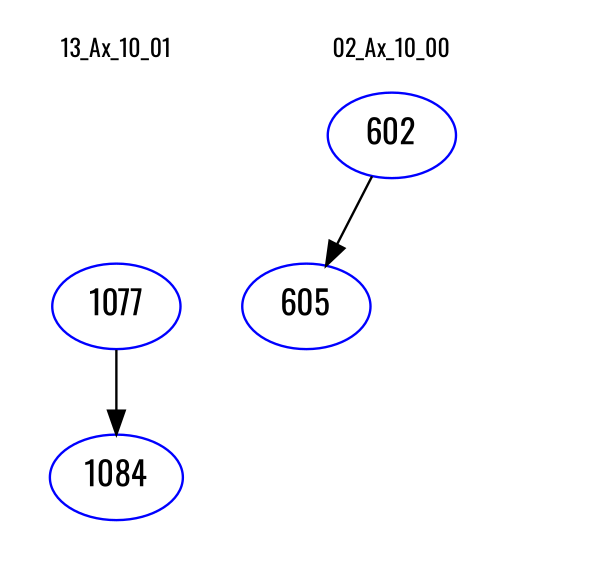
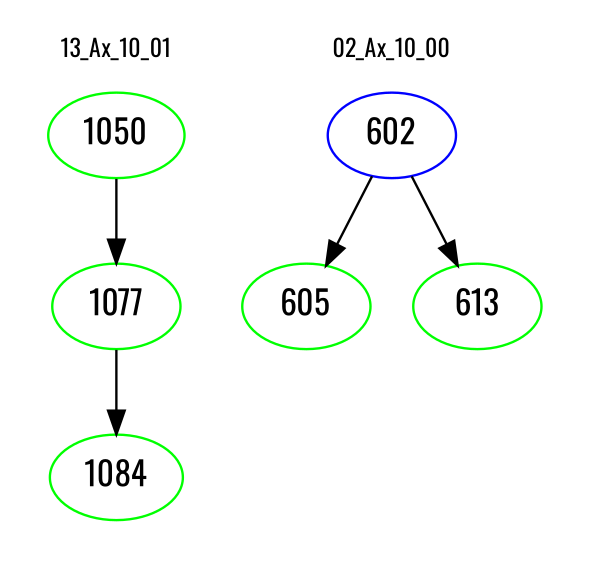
node "1050": added
node "1077": color blue -> green
node "605": color blue -> green
node "613": added
node "1084": color blue -> green
